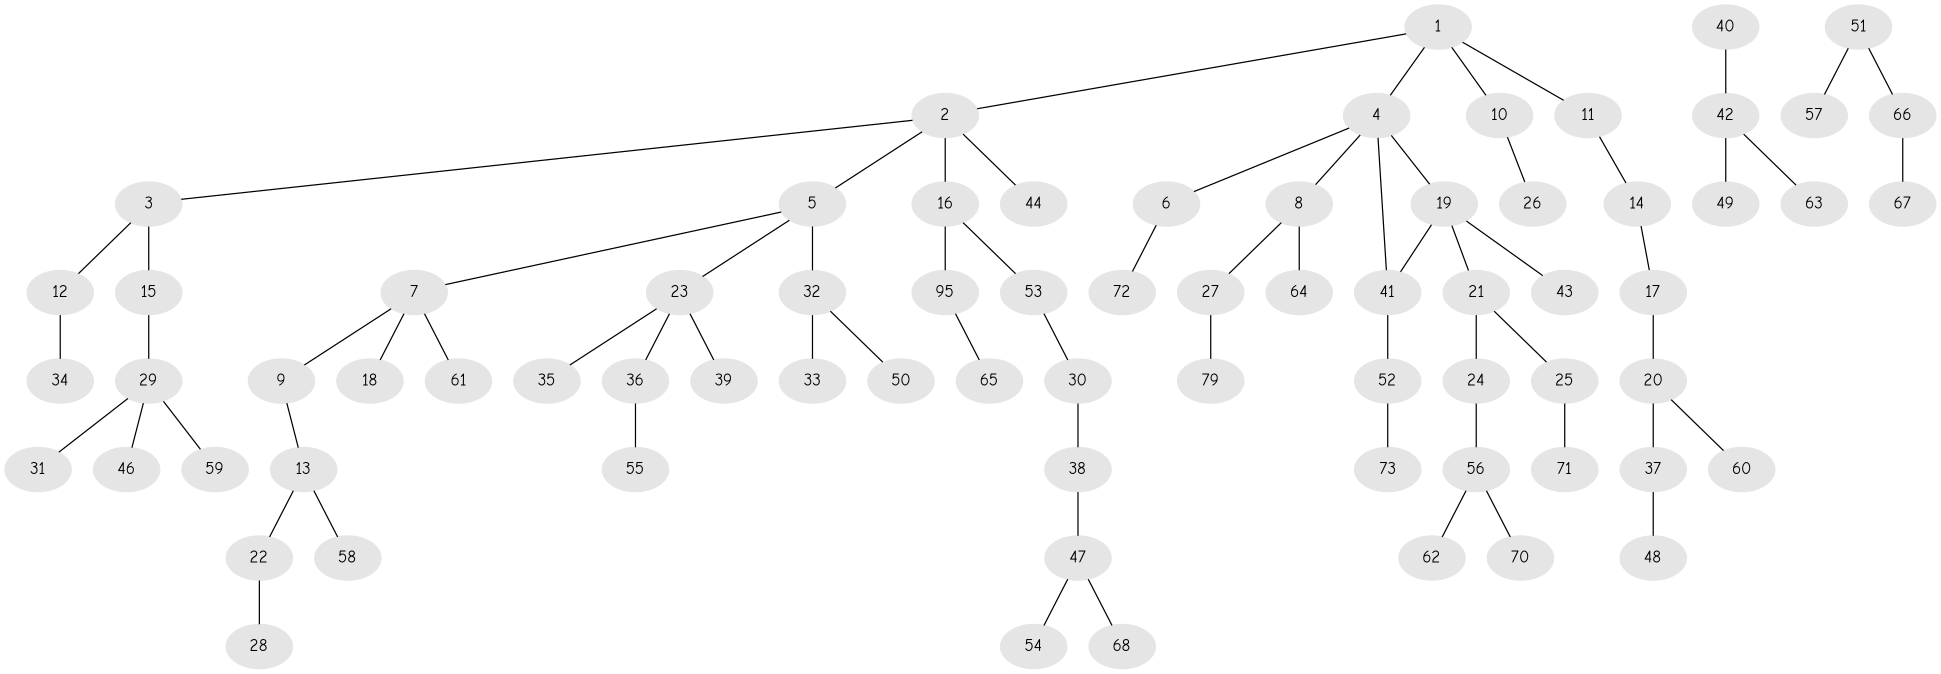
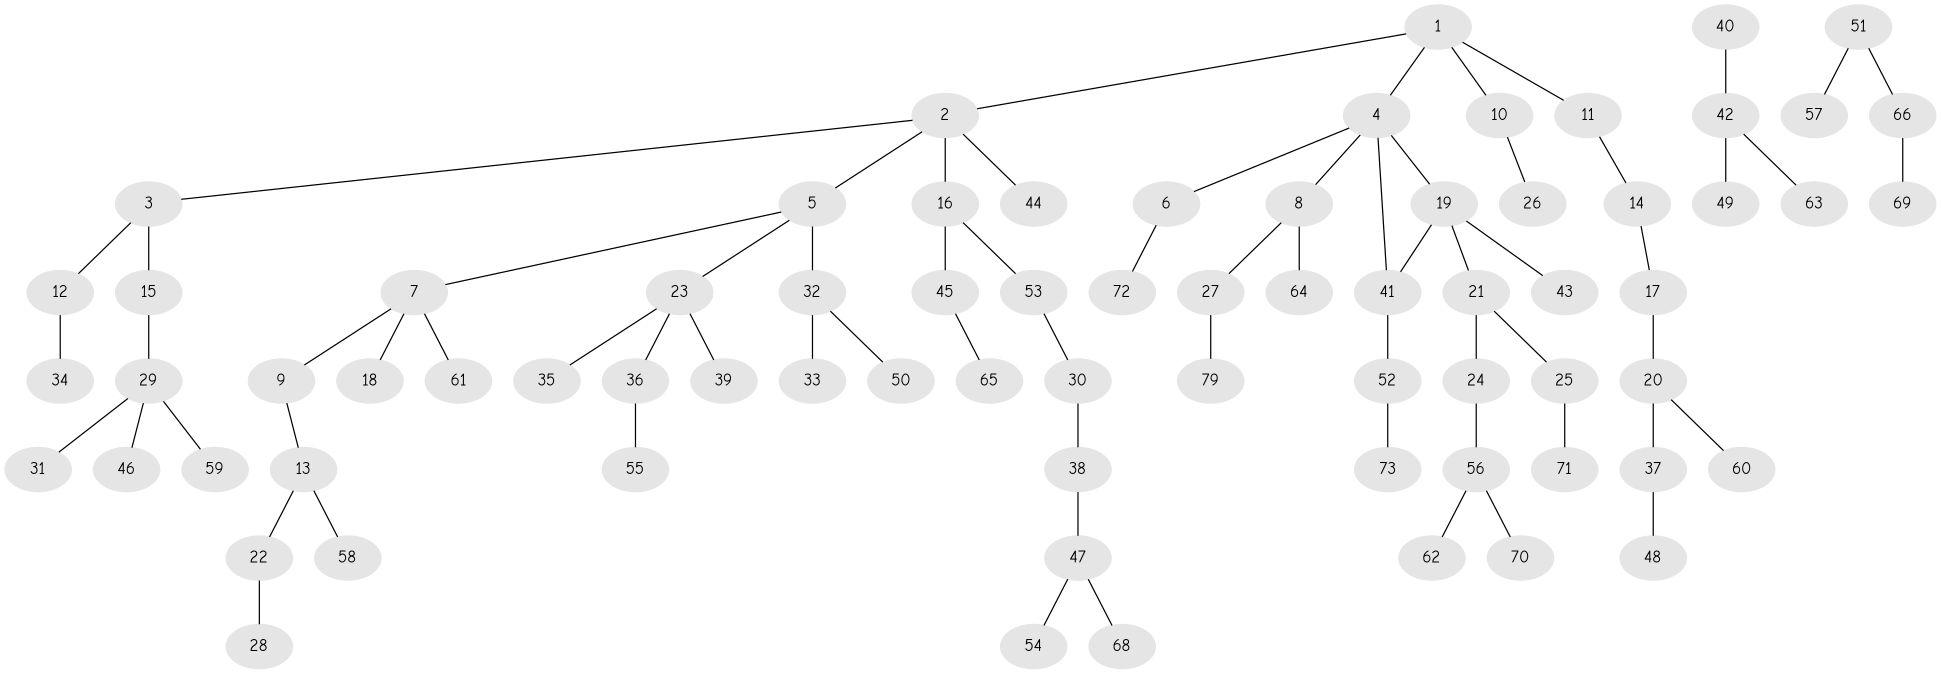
node "67": label "67" -> "69"
node "95": label "95" -> "45"
